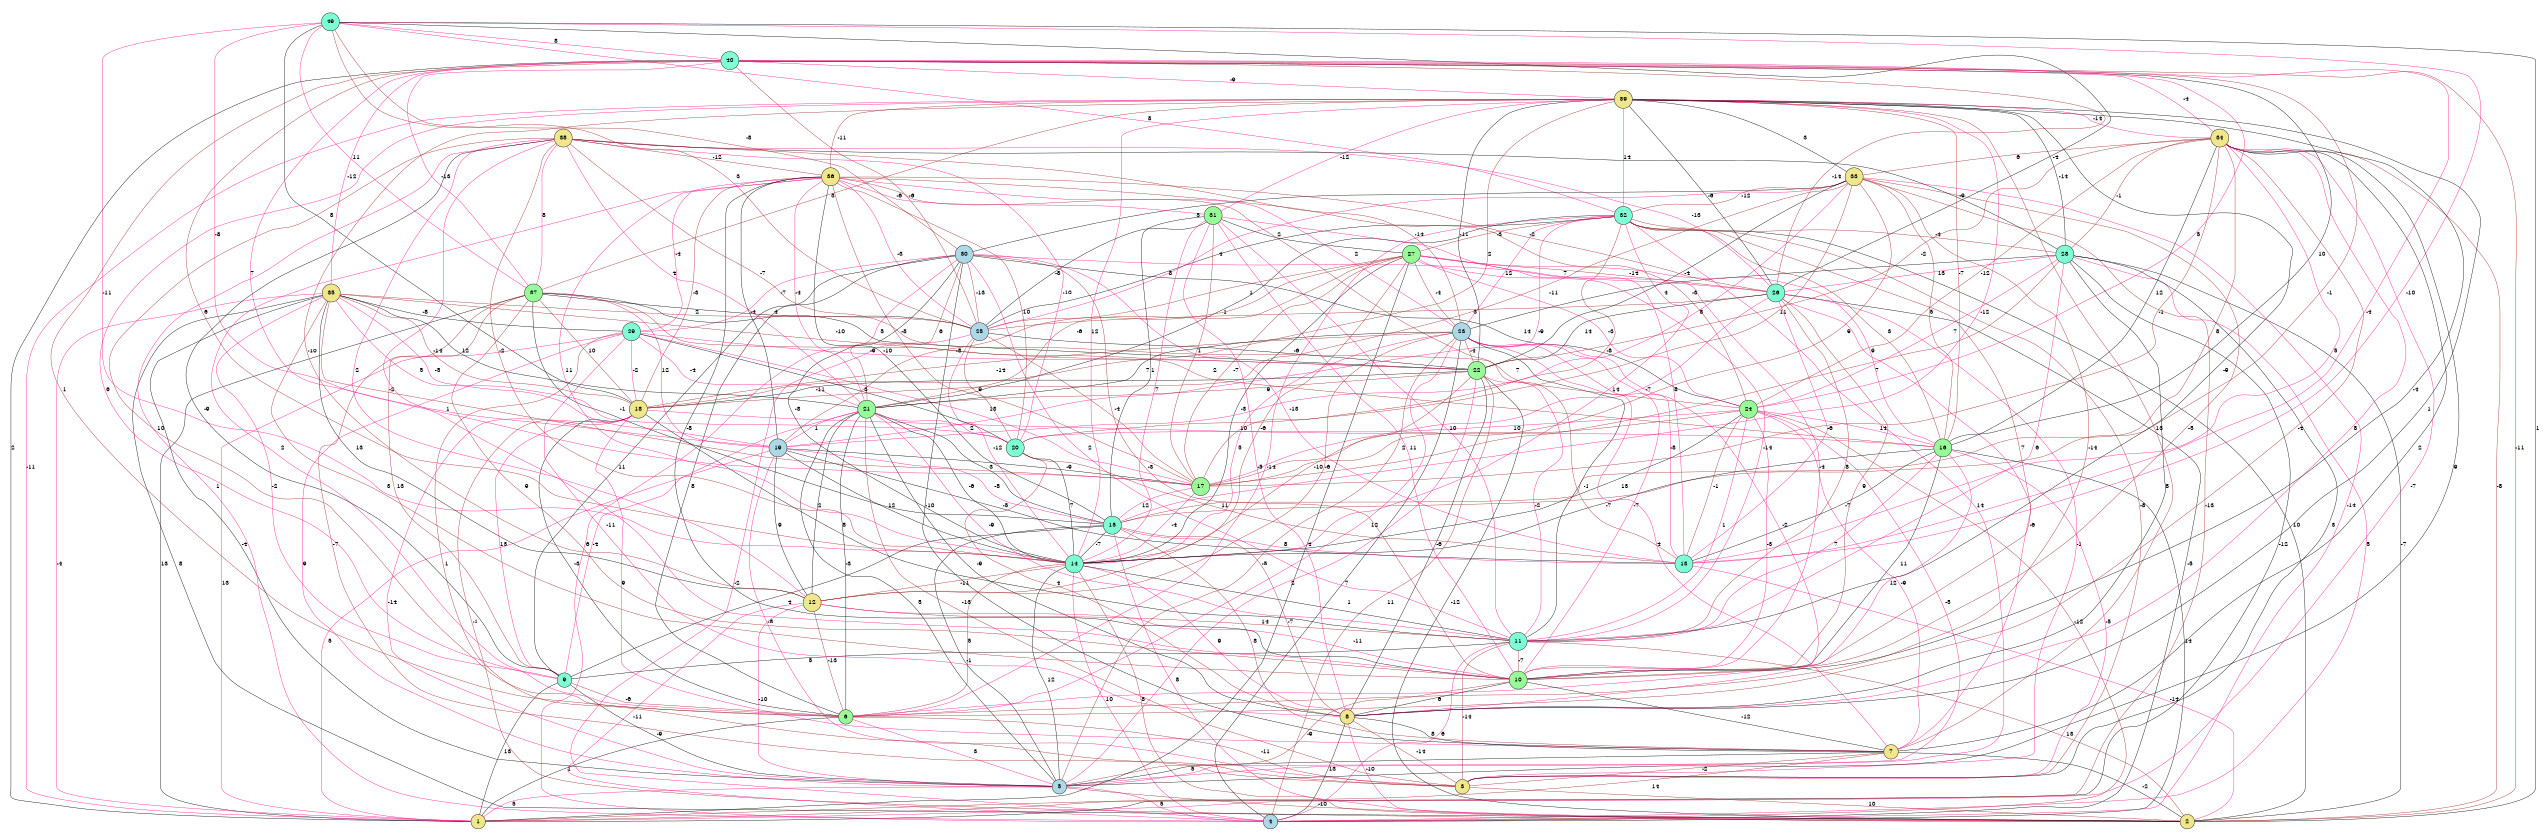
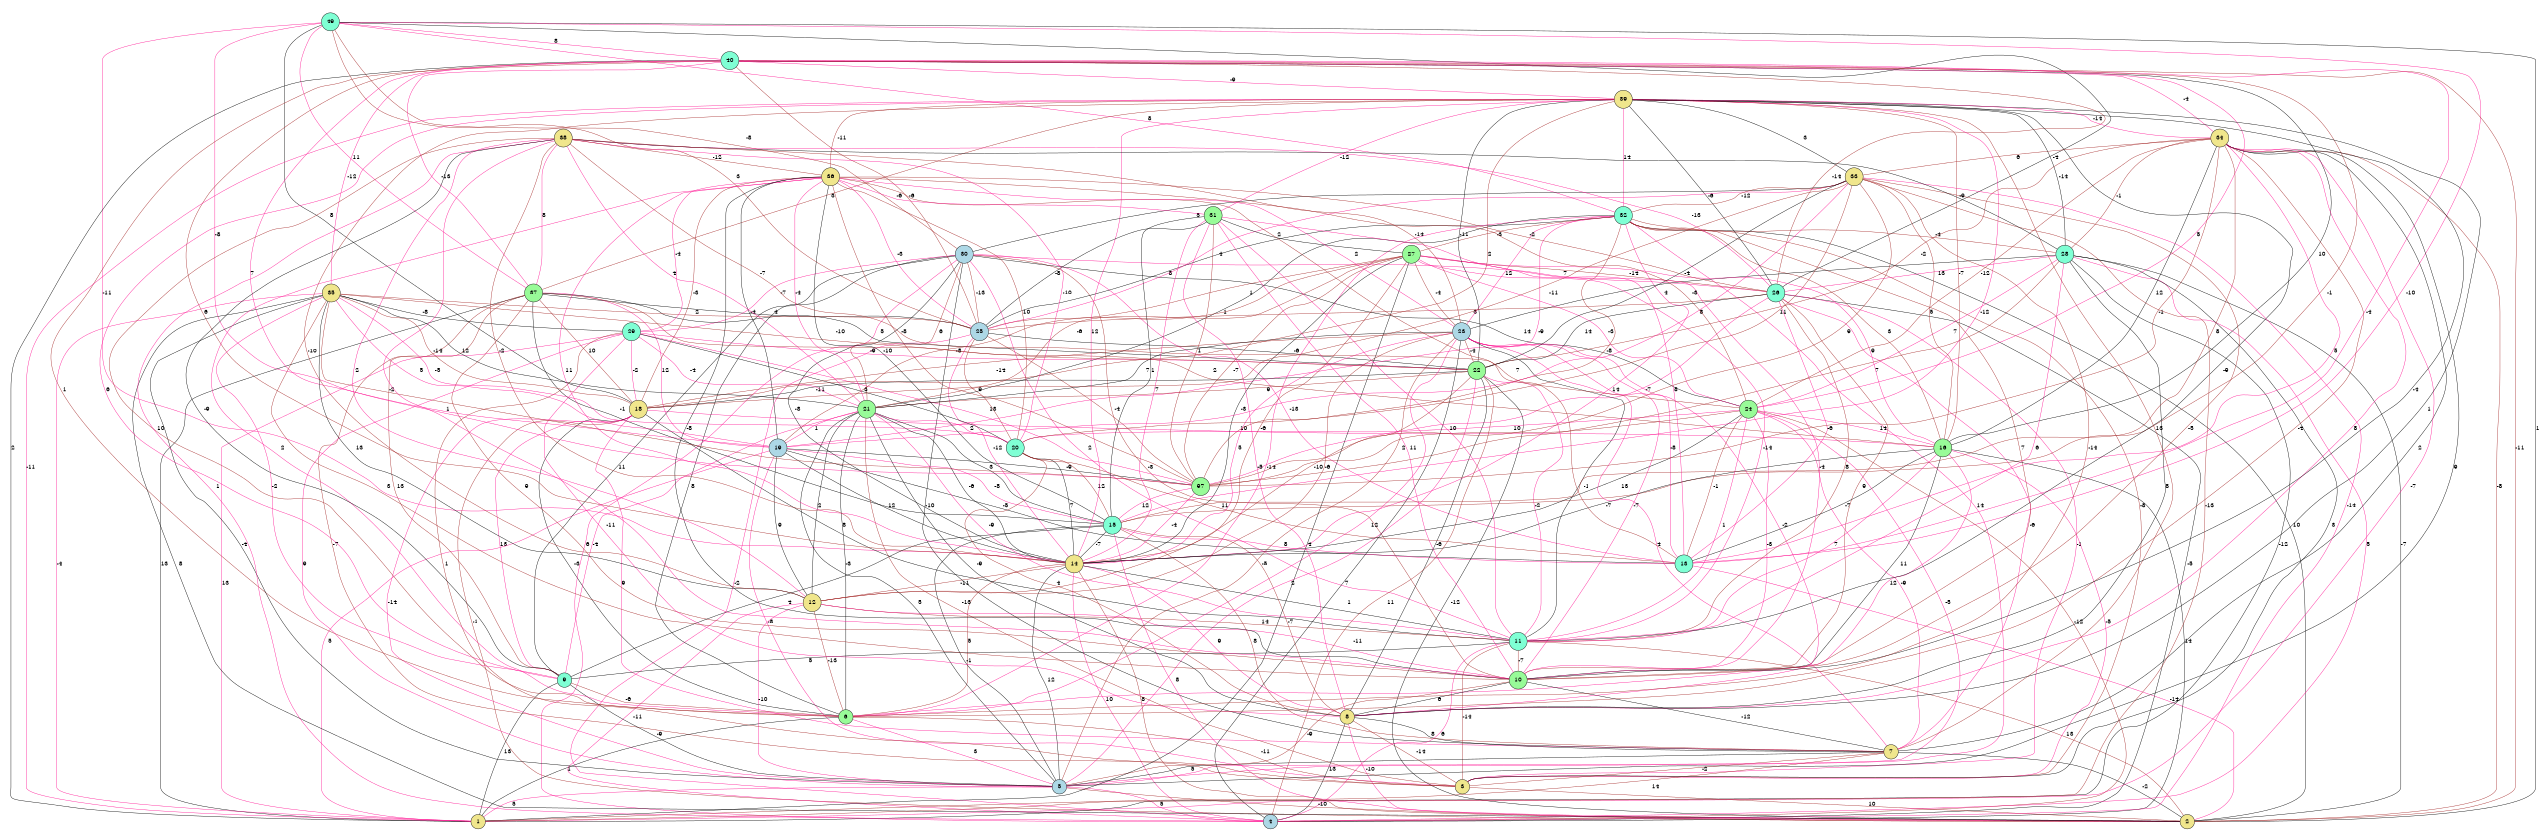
edge "20" -- "15": added, label "12"
node "17": label "17" -> "97"
node "14": fillcolor aquamarine -> khaki
